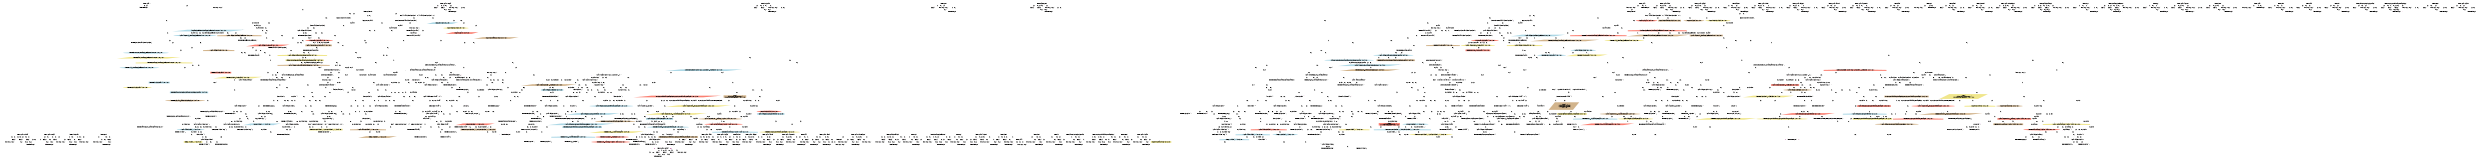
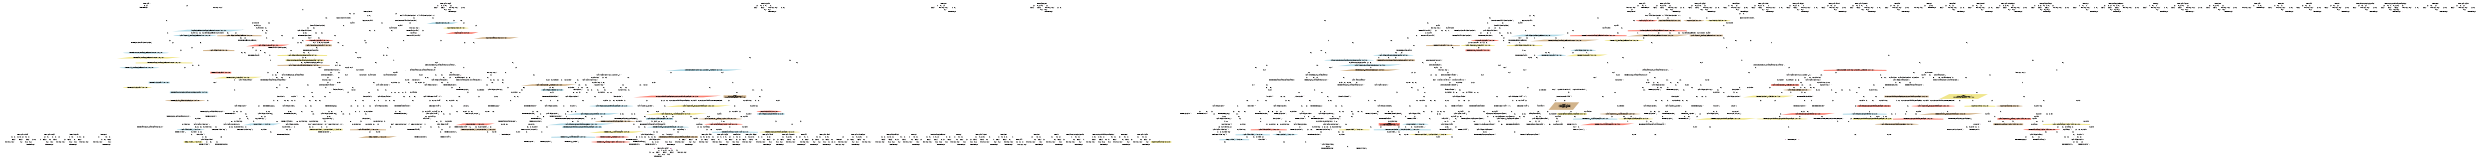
edge "(IDENTIFIER,url,url = url.ReplaceComponents(replacements))" -> "(<operator>.fieldAccess,url.ReplaceComponents)": now "(has_ref,url.has_ref())" -> "(<operator>.fieldAccess,url.ReplaceComponents)"
